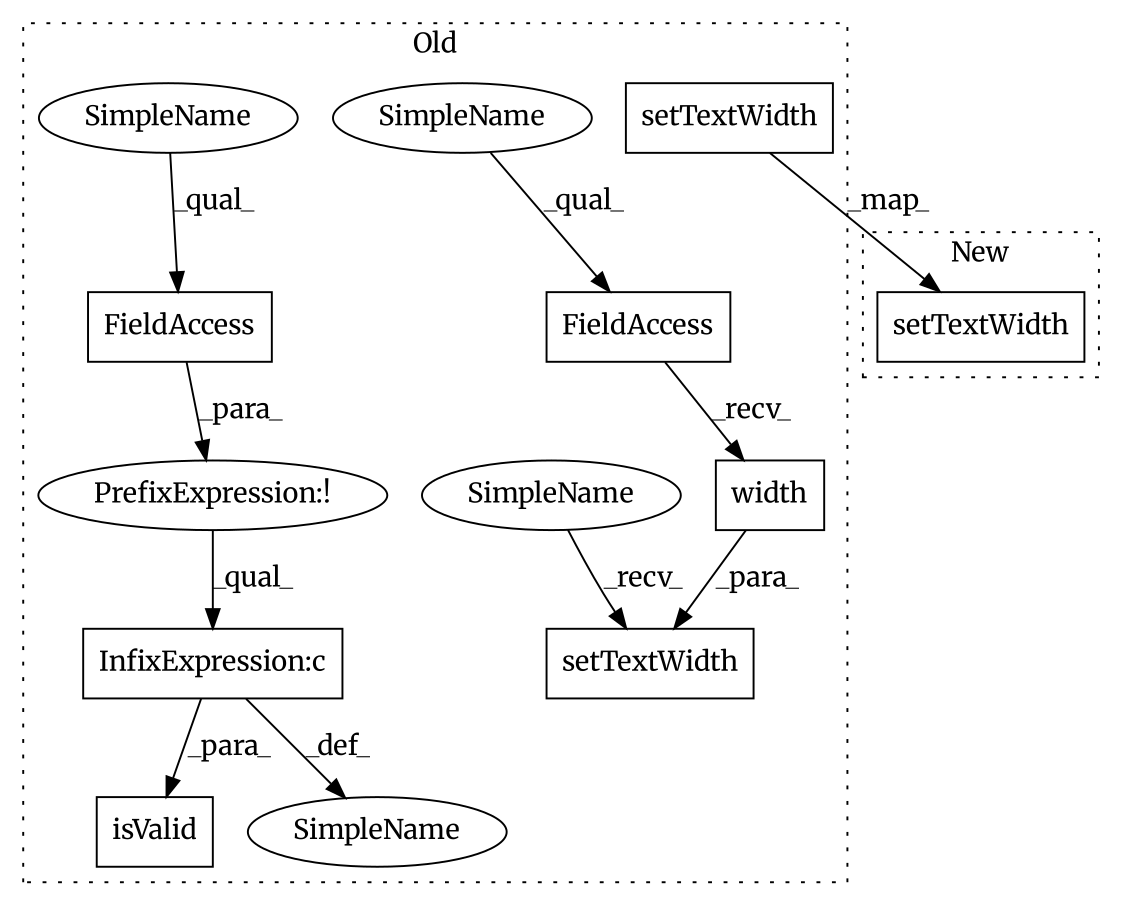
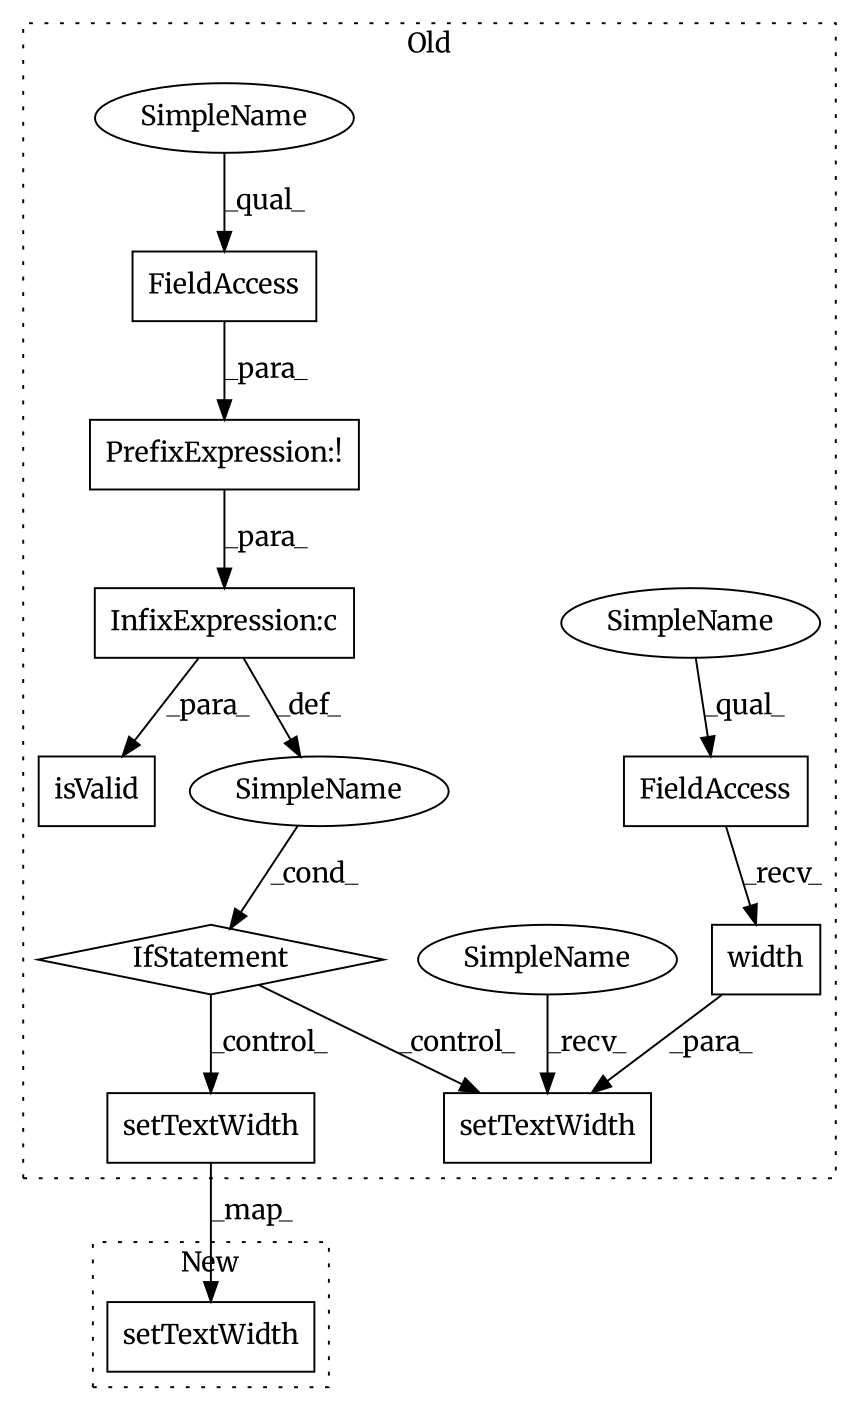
node "PrefixExpression:!": shape ellipse -> box
edge "PrefixExpression:!" -> "InfixExpression:c": label "_qual_" -> "_para_"
node "IfStatement": added
